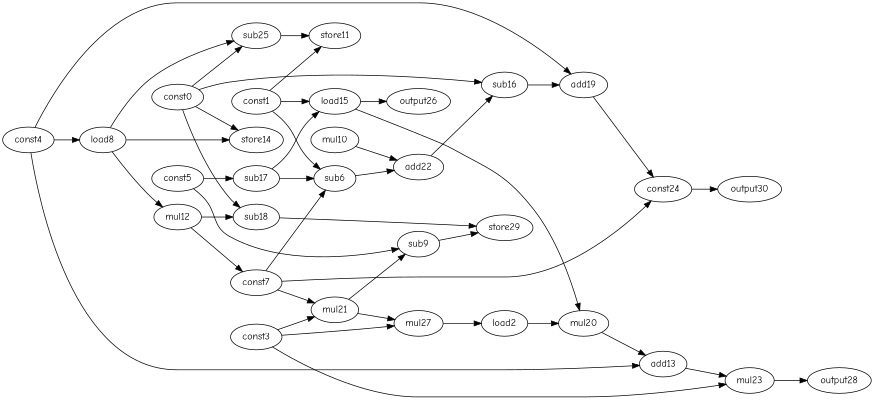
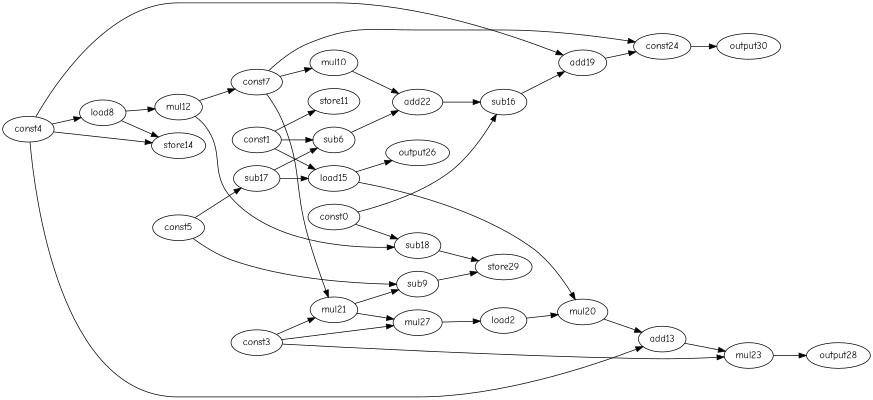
node "sub25": removed
edge "const0" -> "store14": now "const4" -> "store14"
edge "const7" -> "sub6": now "const7" -> "mul10"
